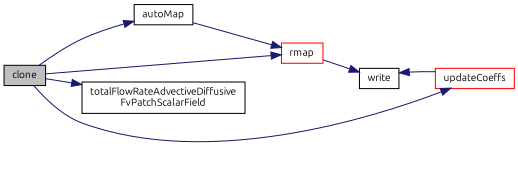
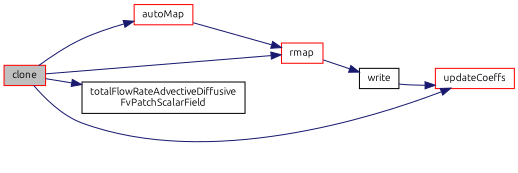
node "autoMap": color black -> red
edge "updateCoeffs" -> "write": reversed
node "clone": color black -> red
